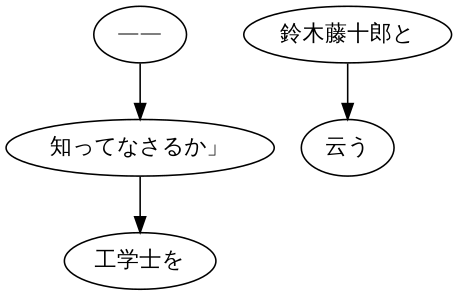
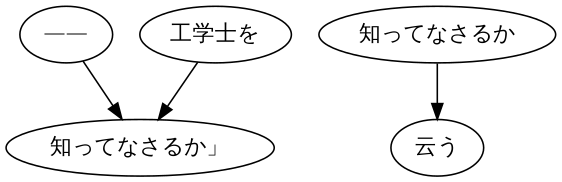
node "鈴木藤十郎と": label "鈴木藤十郎と" -> "知ってなさるか"
edge "知ってなさるか」" -> "工学士を": reversed
